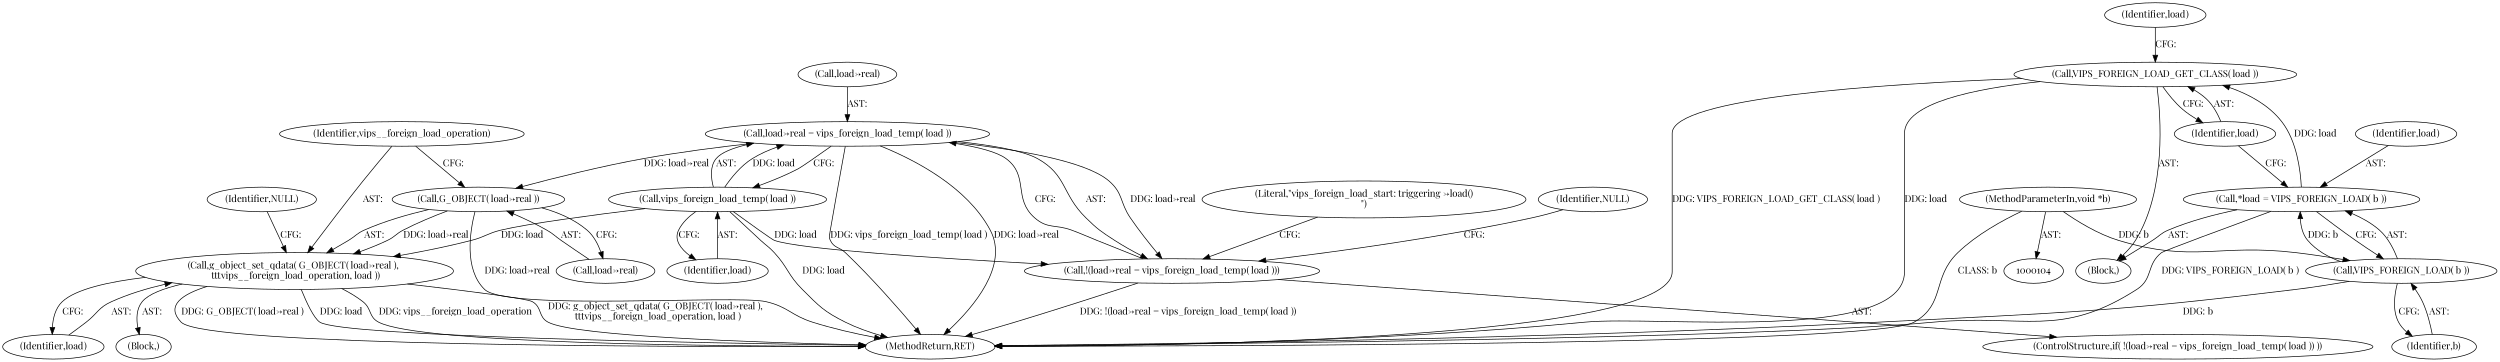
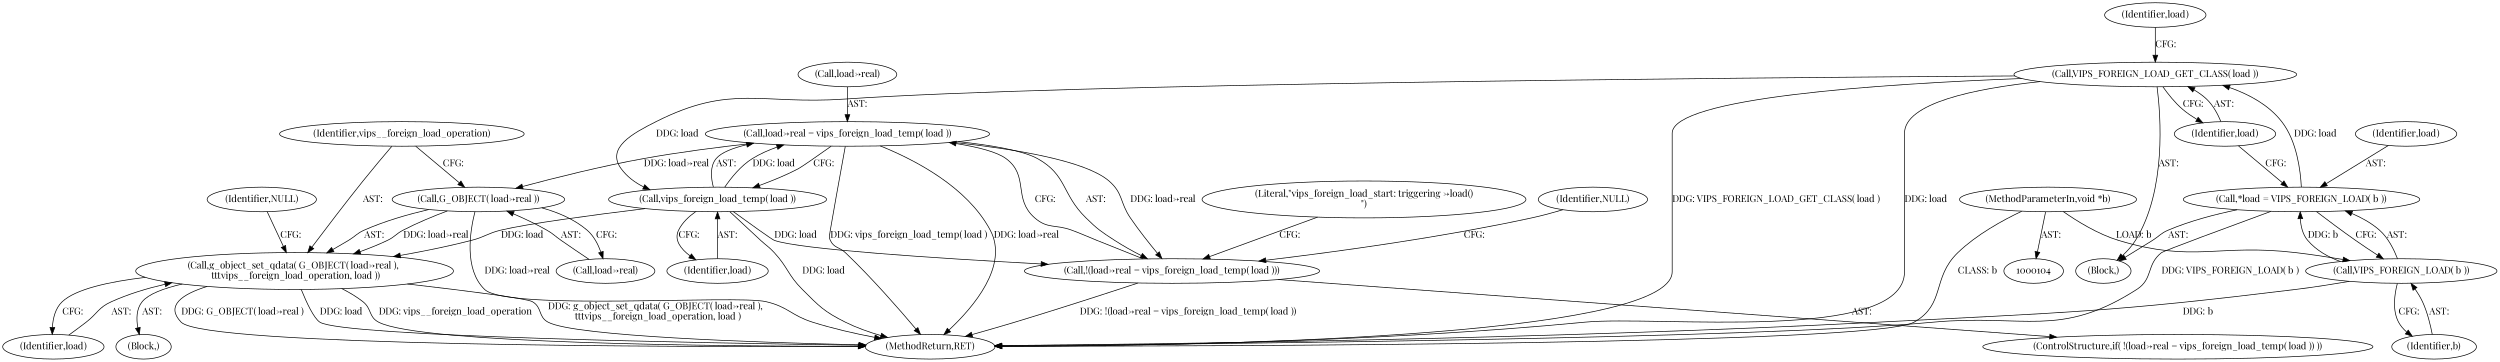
edge "(Call,VIPS_FOREIGN_LOAD_GET_CLASS( load ))" -> "(Call,vips_foreign_load_temp( load ))": added, label "DDG: load"
edge "(MethodParameterIn,void *b)" -> "(Call,VIPS_FOREIGN_LOAD( b ))": label "DDG: b" -> "LOAD: b"
